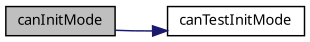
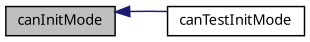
edge "canInitMode" -> "canTestInitMode": reversed
